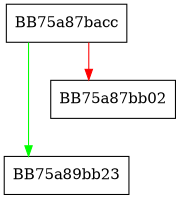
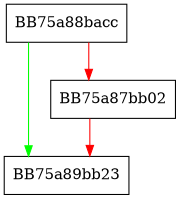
node "BB75a87bacc": label "BB75a87bacc" -> "BB75a88bacc"
edge "BB75a87bb02" -> "BB75a89bb23": added
